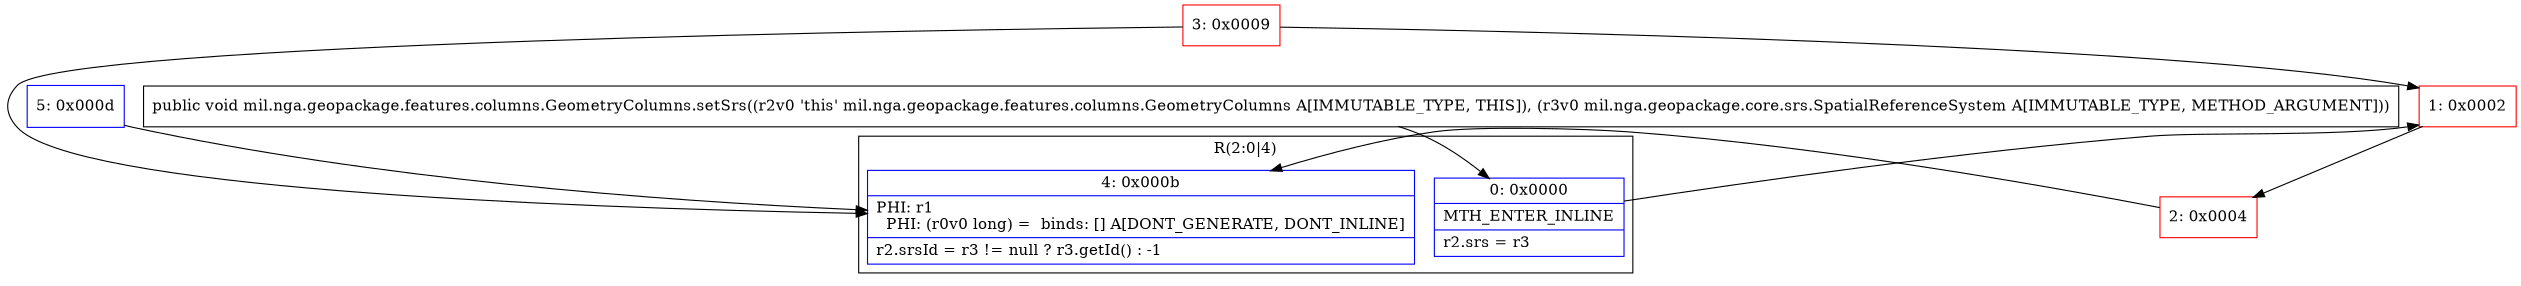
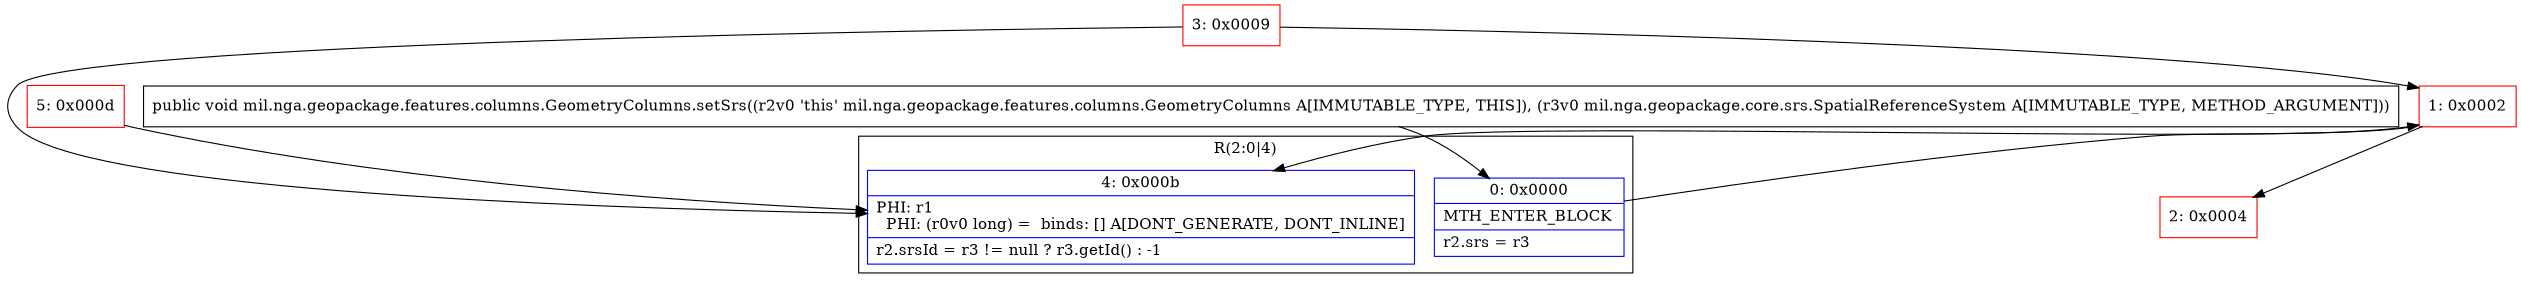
node "5: 0x000d": color blue -> red
edge "2: 0x0004" -> "4: 0x000b": now "1: 0x0002" -> "4: 0x000b"
node "0: 0x0000": text "MTH_ENTER_INLINE" -> "MTH_ENTER_BLOCK"
